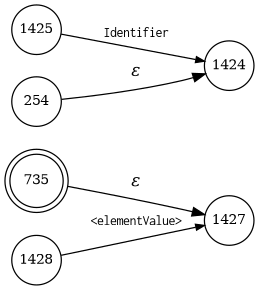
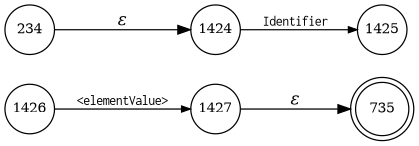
edge "1425" -> "1424": reversed
node "254": label "254" -> "234"
edge "735" -> "1427": reversed
node "1428": label "1428" -> "1426"
